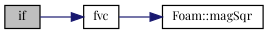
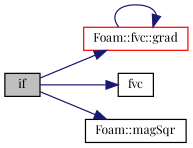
edge "fvc" -> "Foam::magSqr": now "if" -> "Foam::magSqr"
node "Foam::fvc::grad": added
